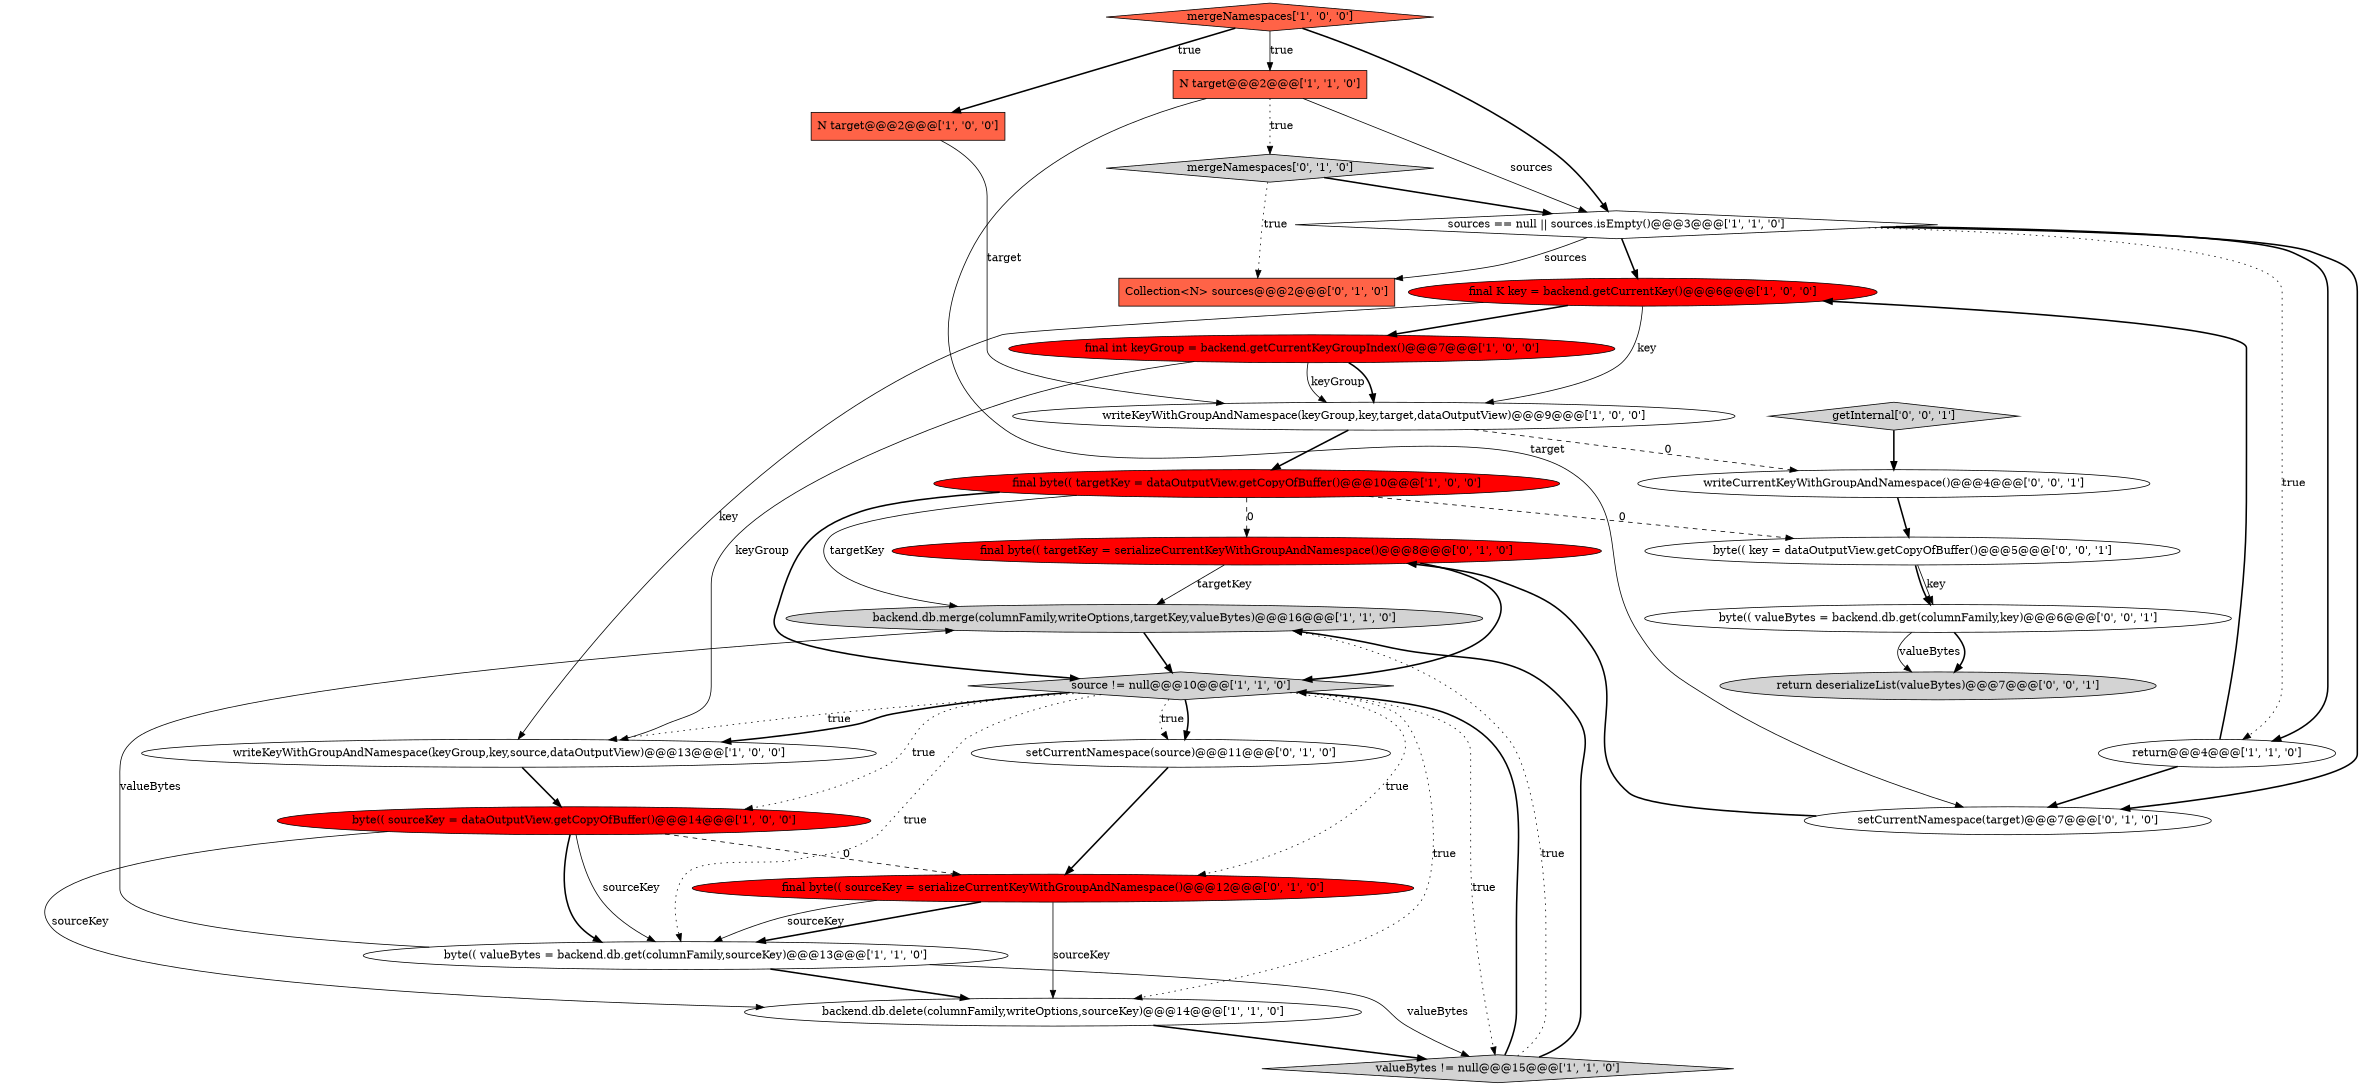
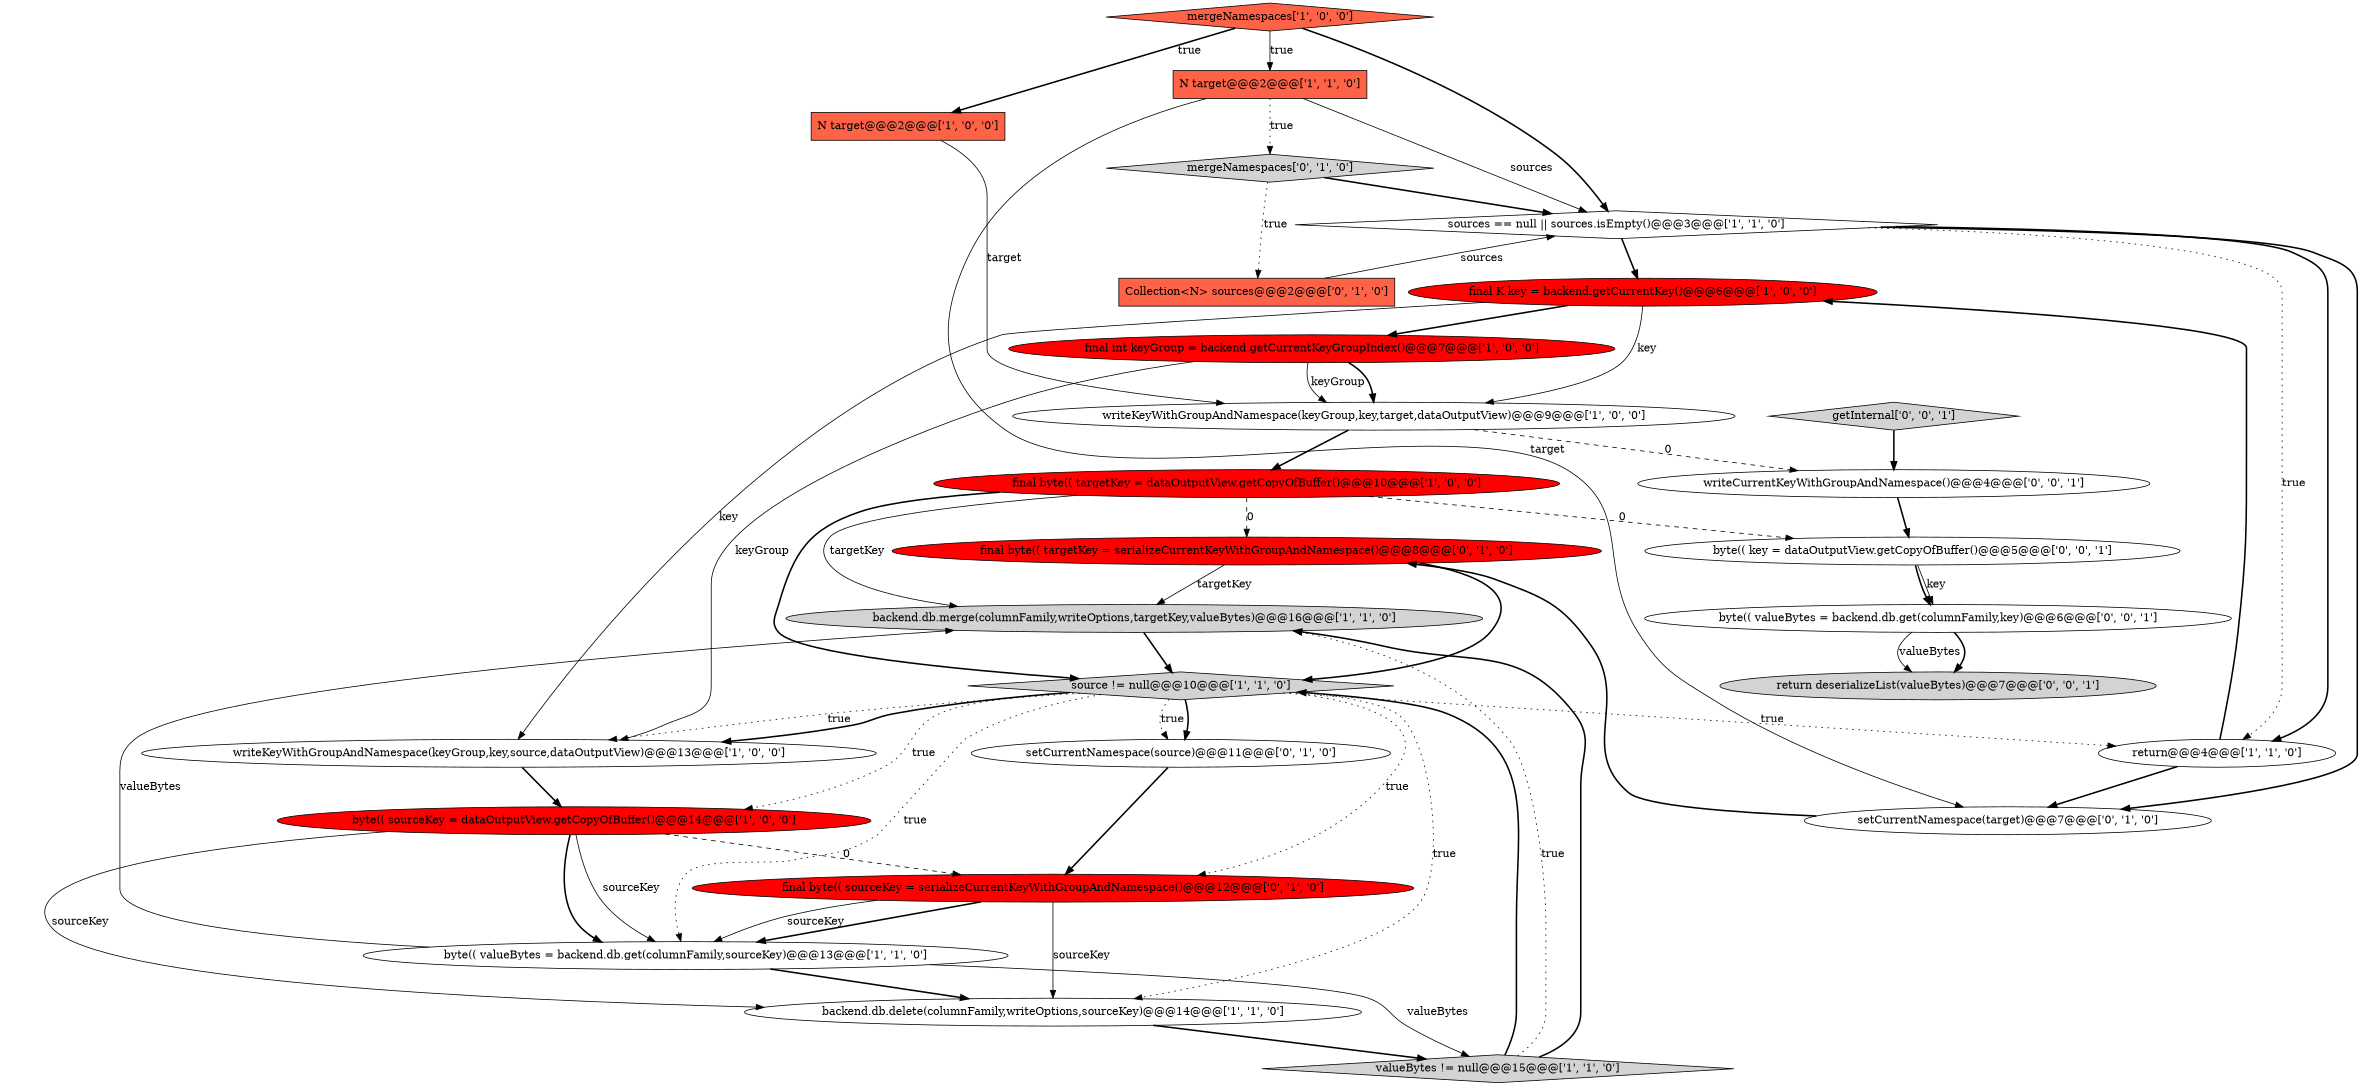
edge "sources == null || sources.isEmpty()@@@3@@@['1', '1', '0']" -> "Collection<N> sources@@@2@@@['0', '1', '0']": reversed
edge "source != null@@@10@@@['1', '1', '0']" -> "valueBytes != null@@@15@@@['1', '1', '0']": now "source != null@@@10@@@['1', '1', '0']" -> "return@@@4@@@['1', '1', '0']"
